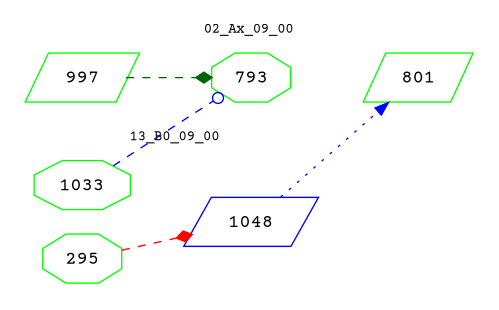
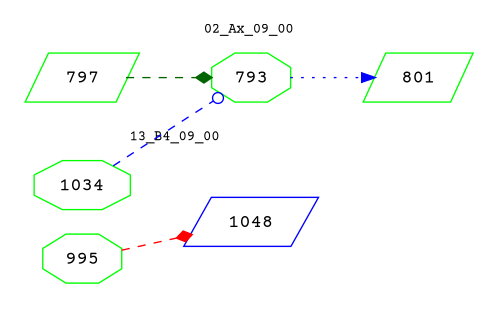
node "997": label "997" -> "797"
cluster "13_B0_09_00": label "13_B0_09_00" -> "13_B4_09_00"
edge "1048" -> "801": now "793" -> "801"
node "1033": label "1033" -> "1034"
node "295": label "295" -> "995"
